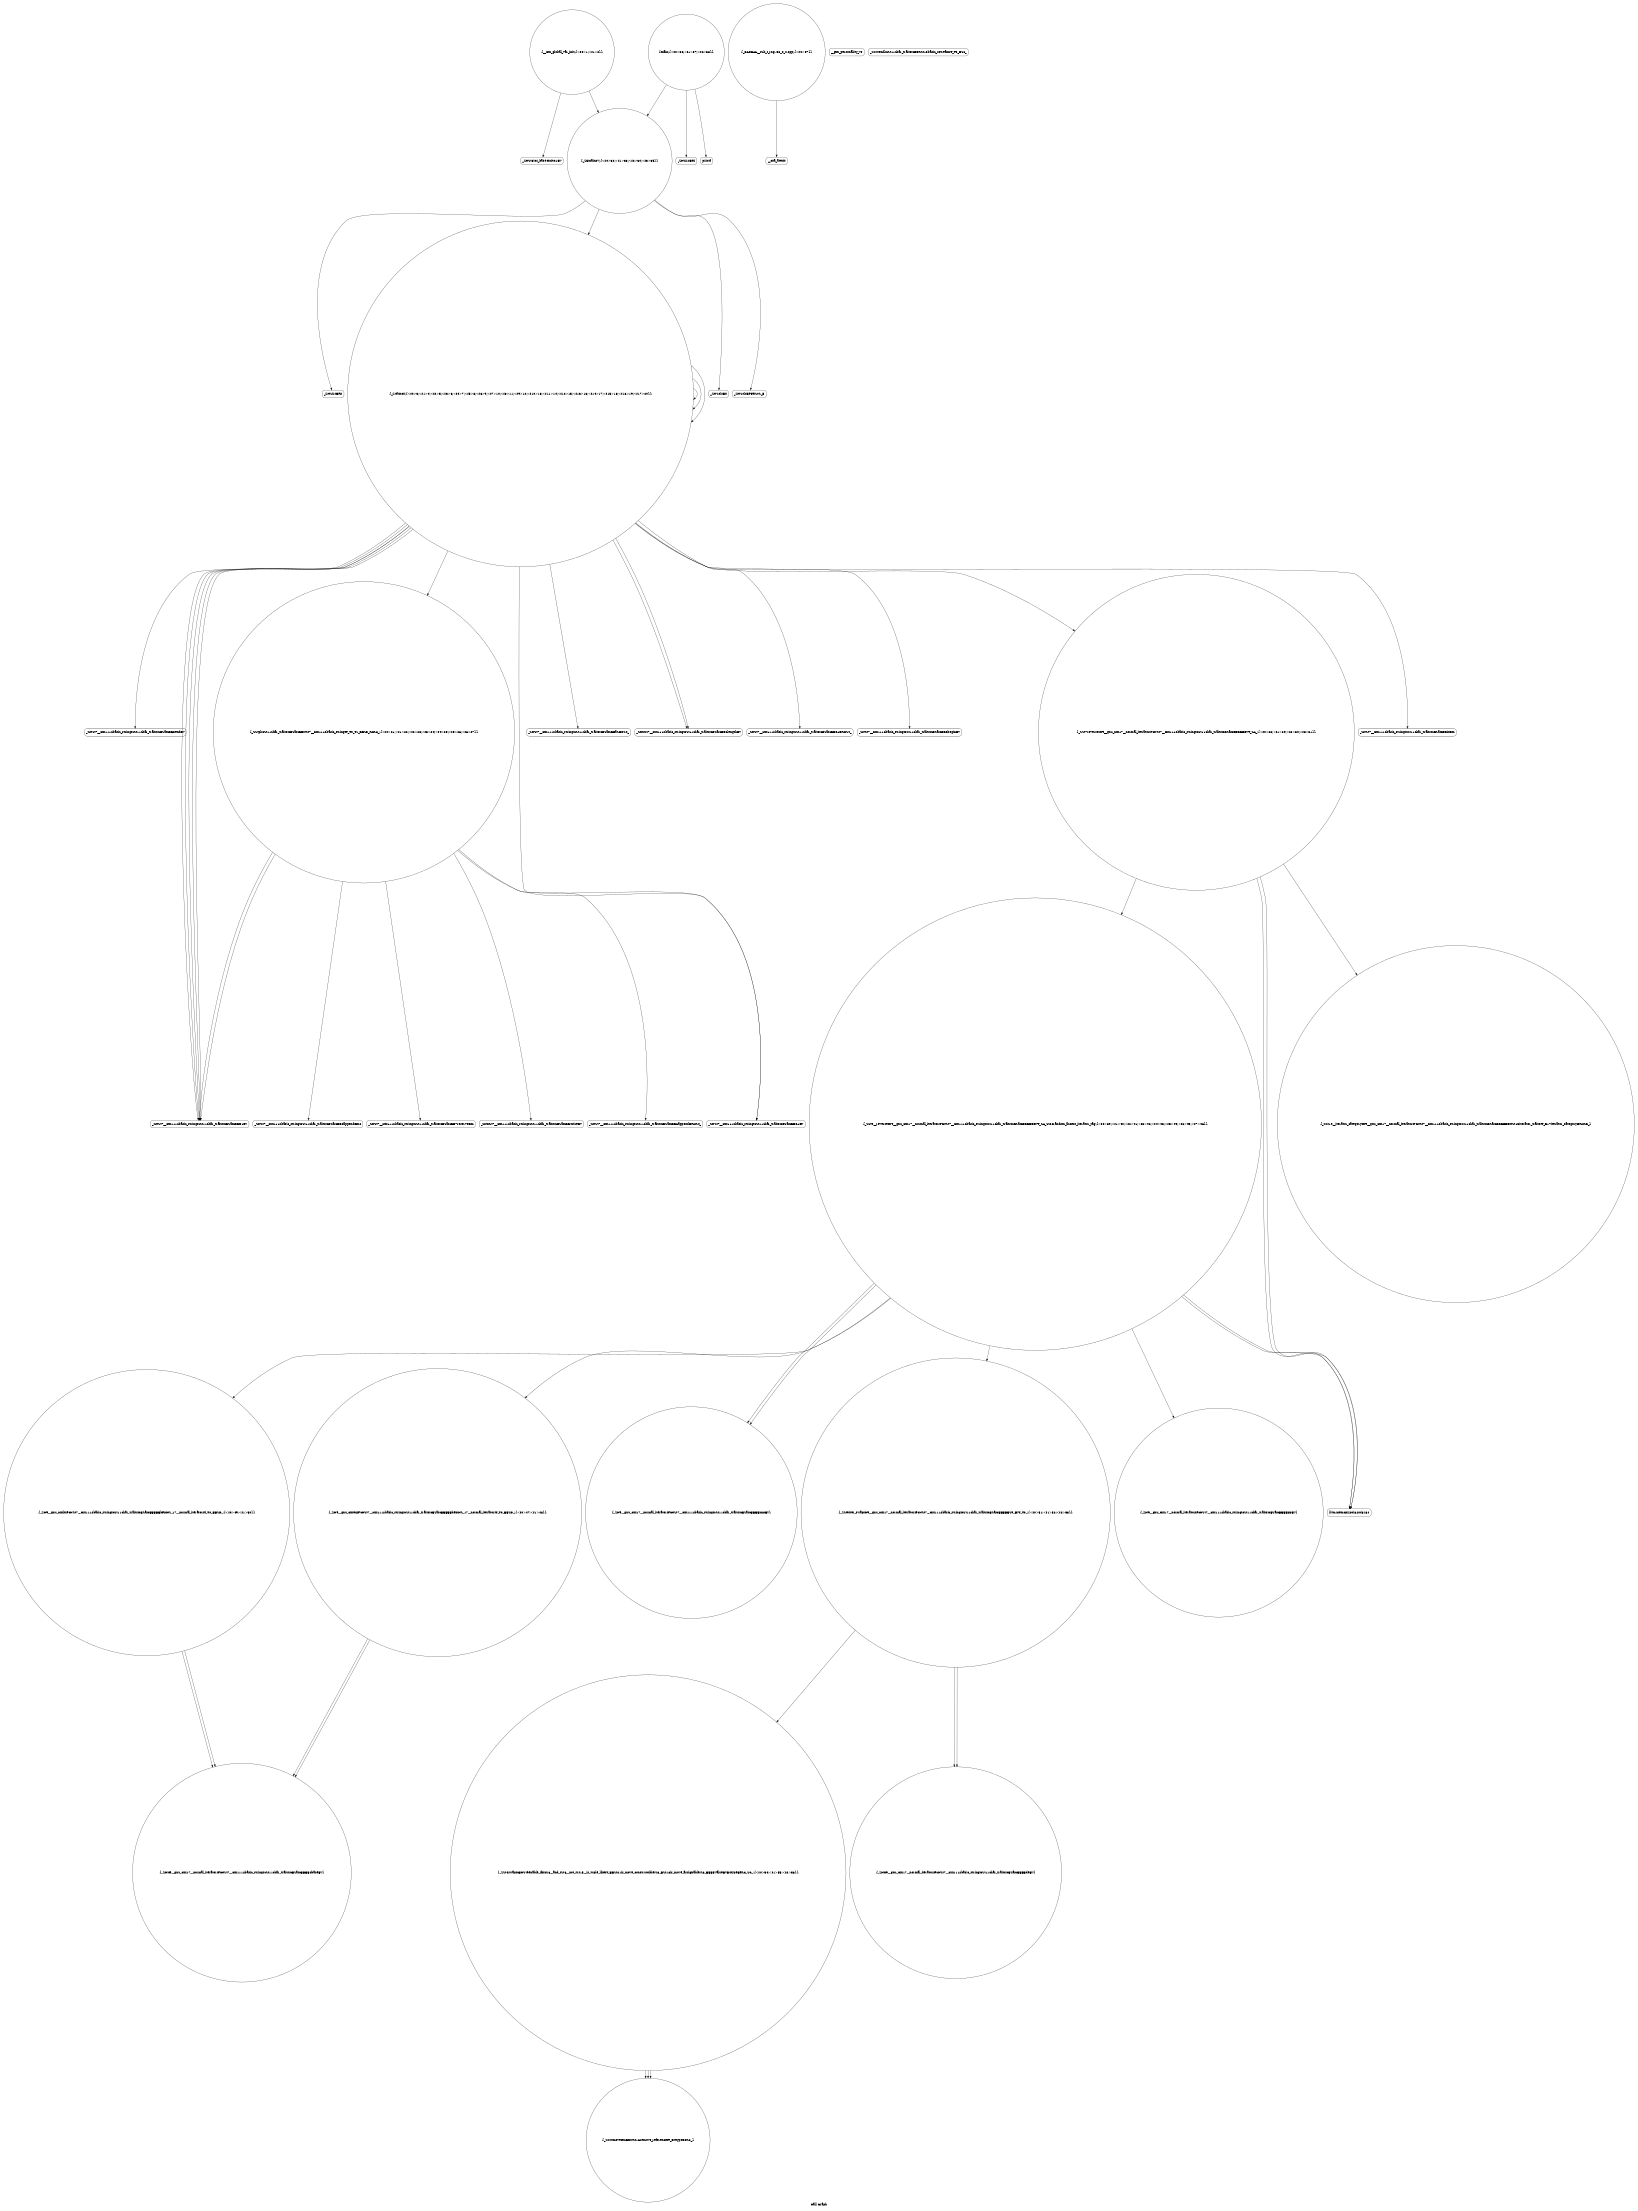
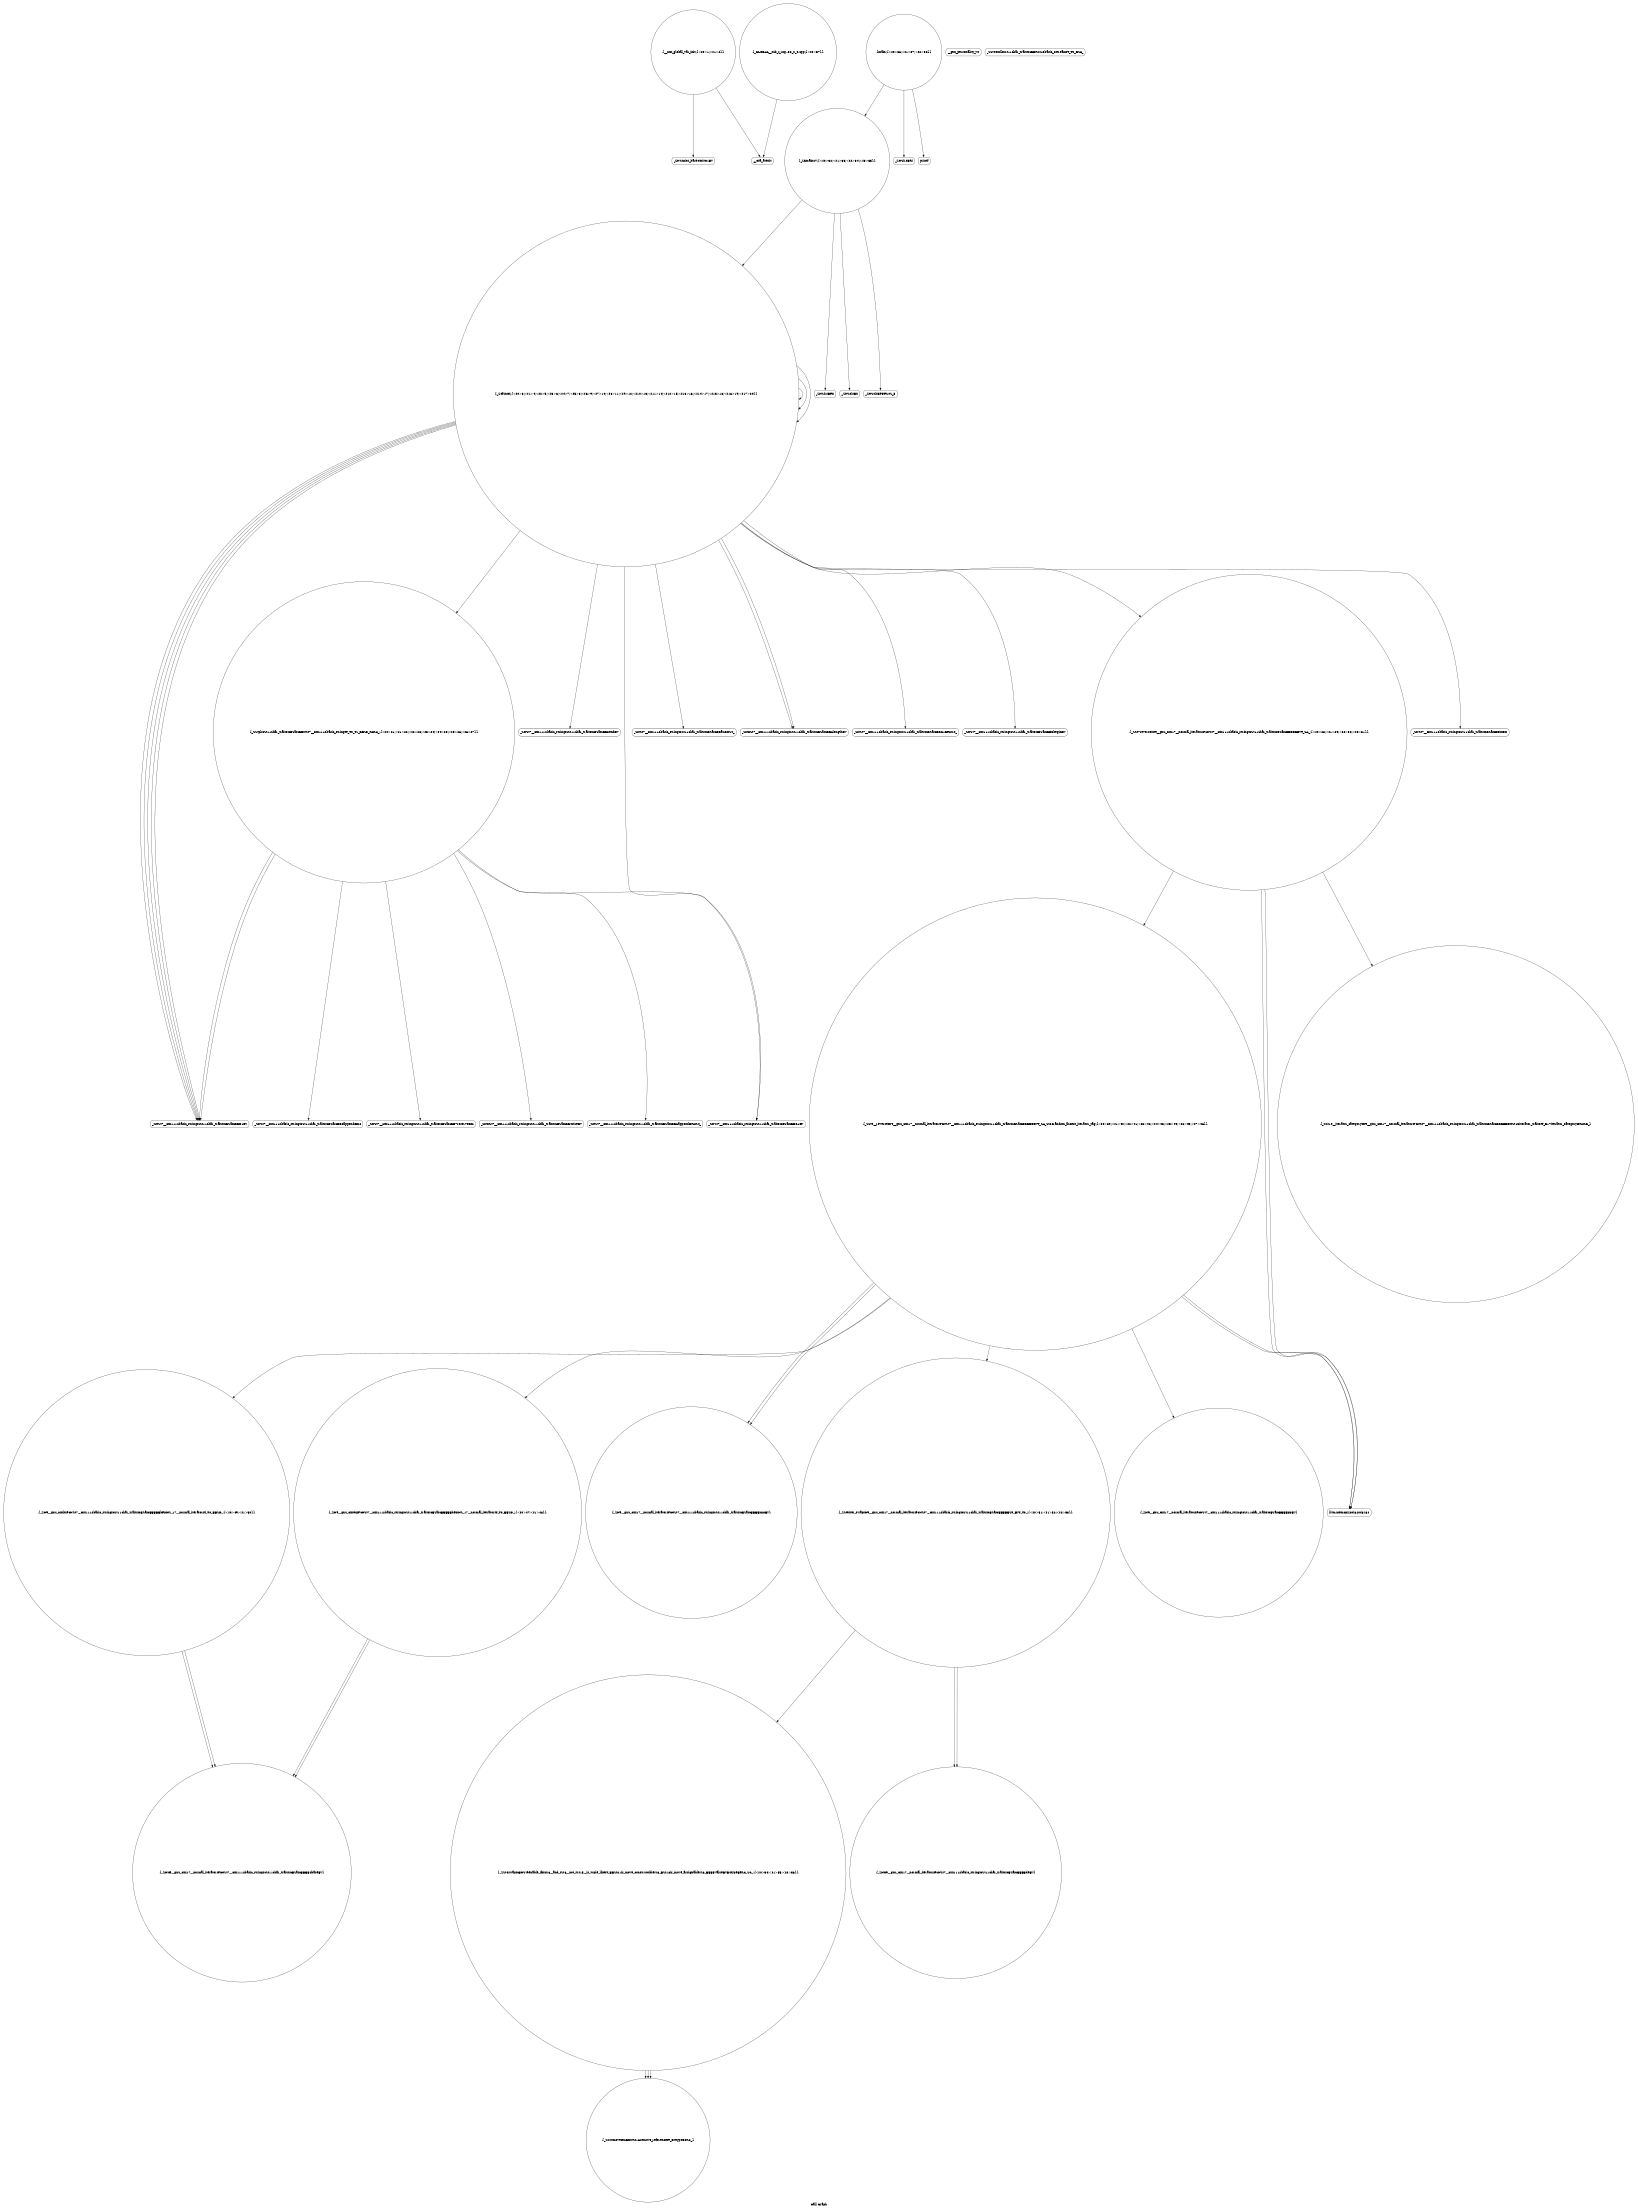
edge "{__cxx_global_var_init|{<s0>1|<s1>2}}" -> "{_Z5main2v|{<s0>32|<s1>33|<s2>34|<s3>35}}": now "{__cxx_global_var_init|{<s0>1|<s1>2}}" -> "__cxa_atexit"
